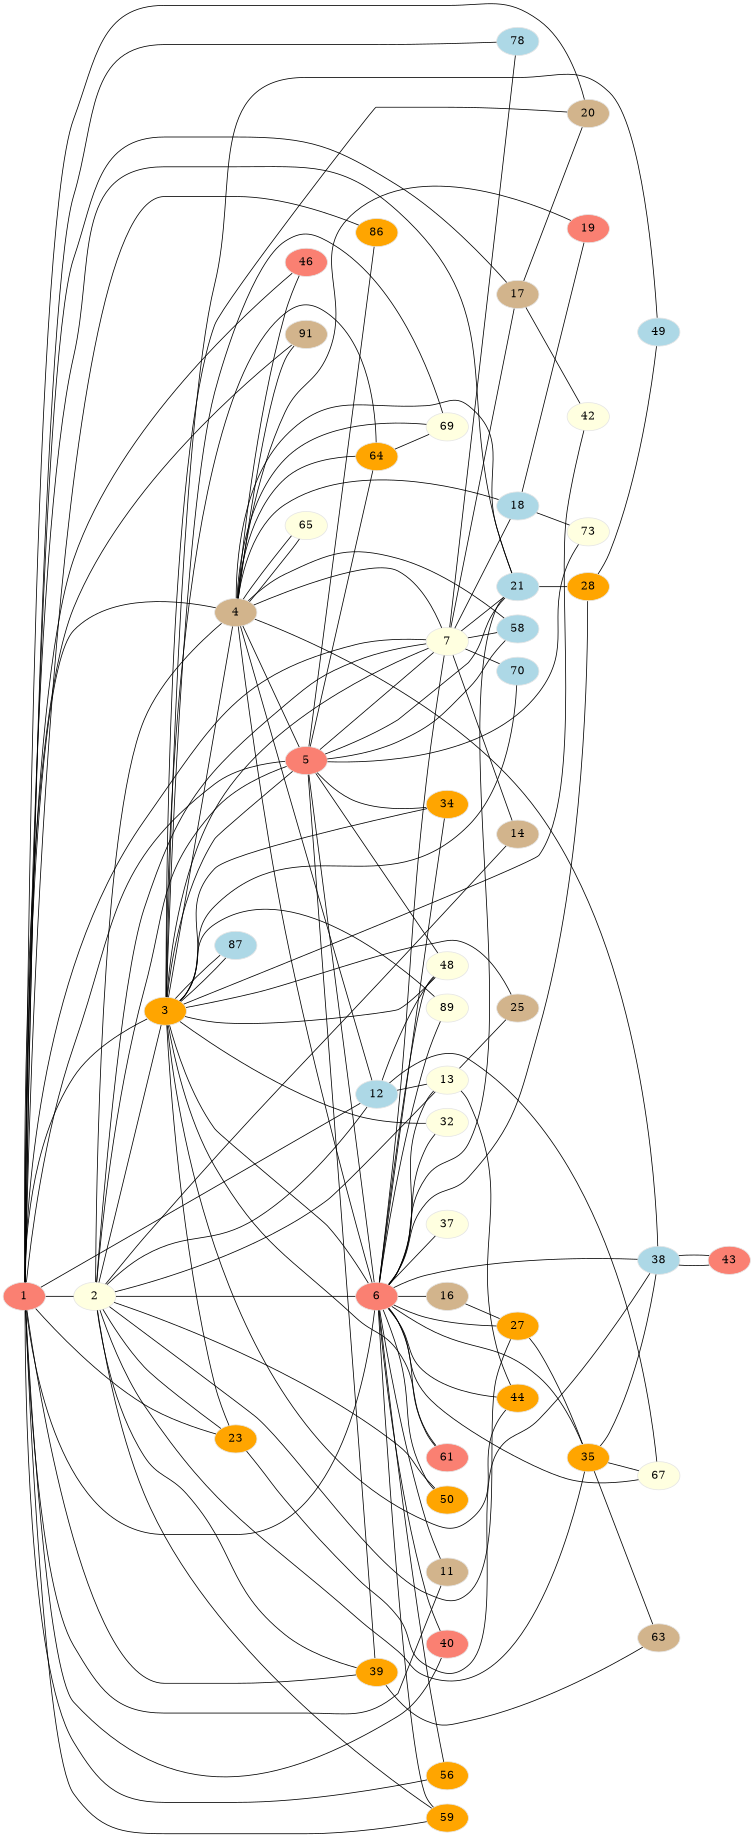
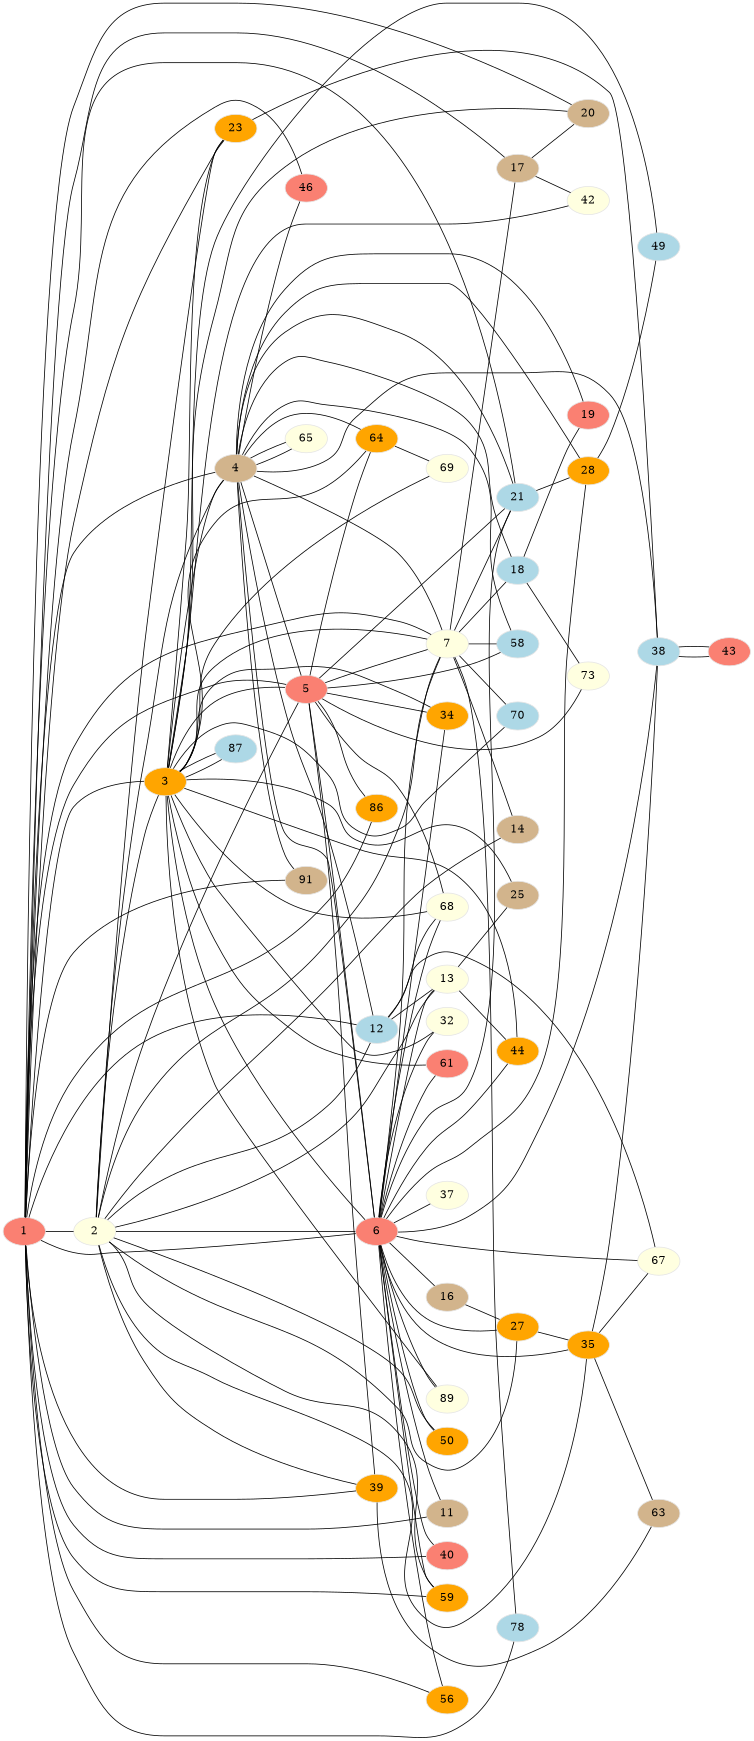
edge "69" -- "4": now "28" -- "4"
node "48": label "48" -> "68"
